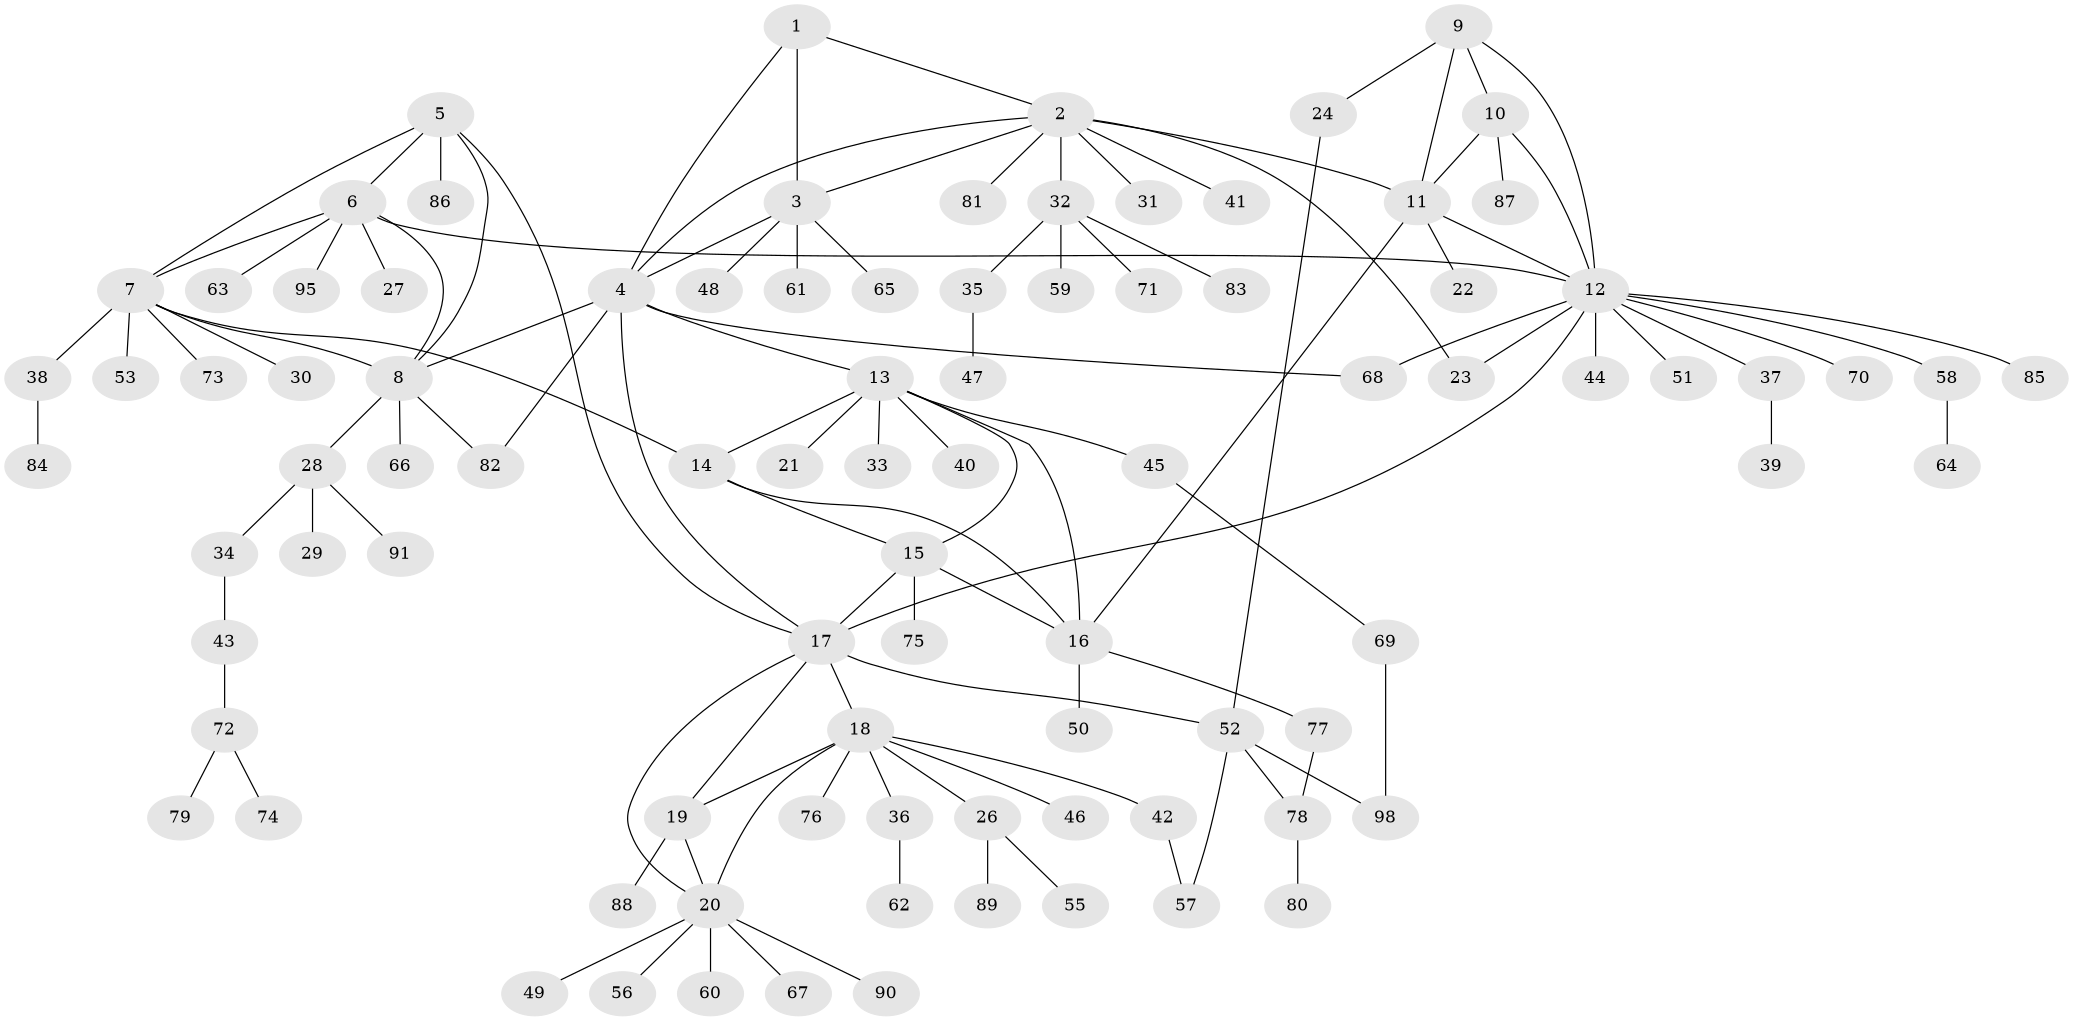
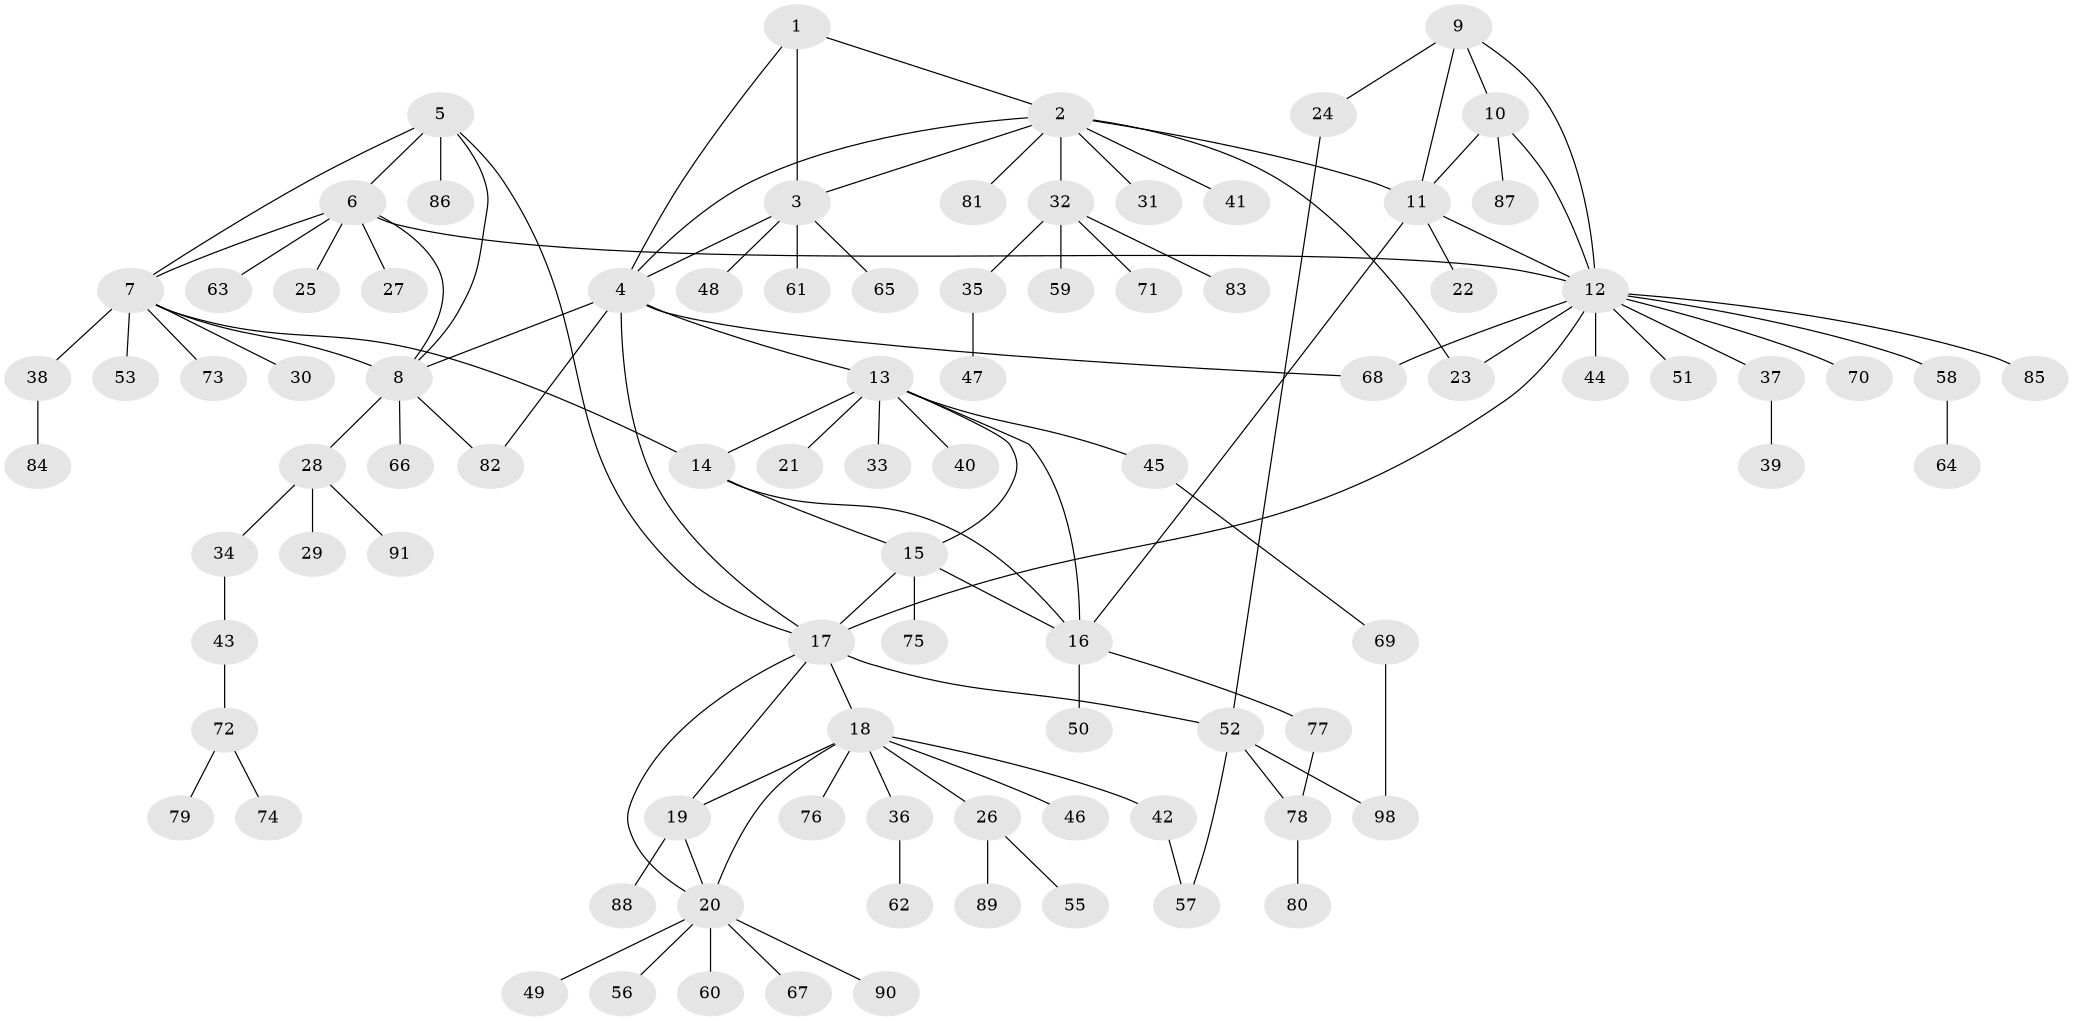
node "95": label "95" -> "25"
